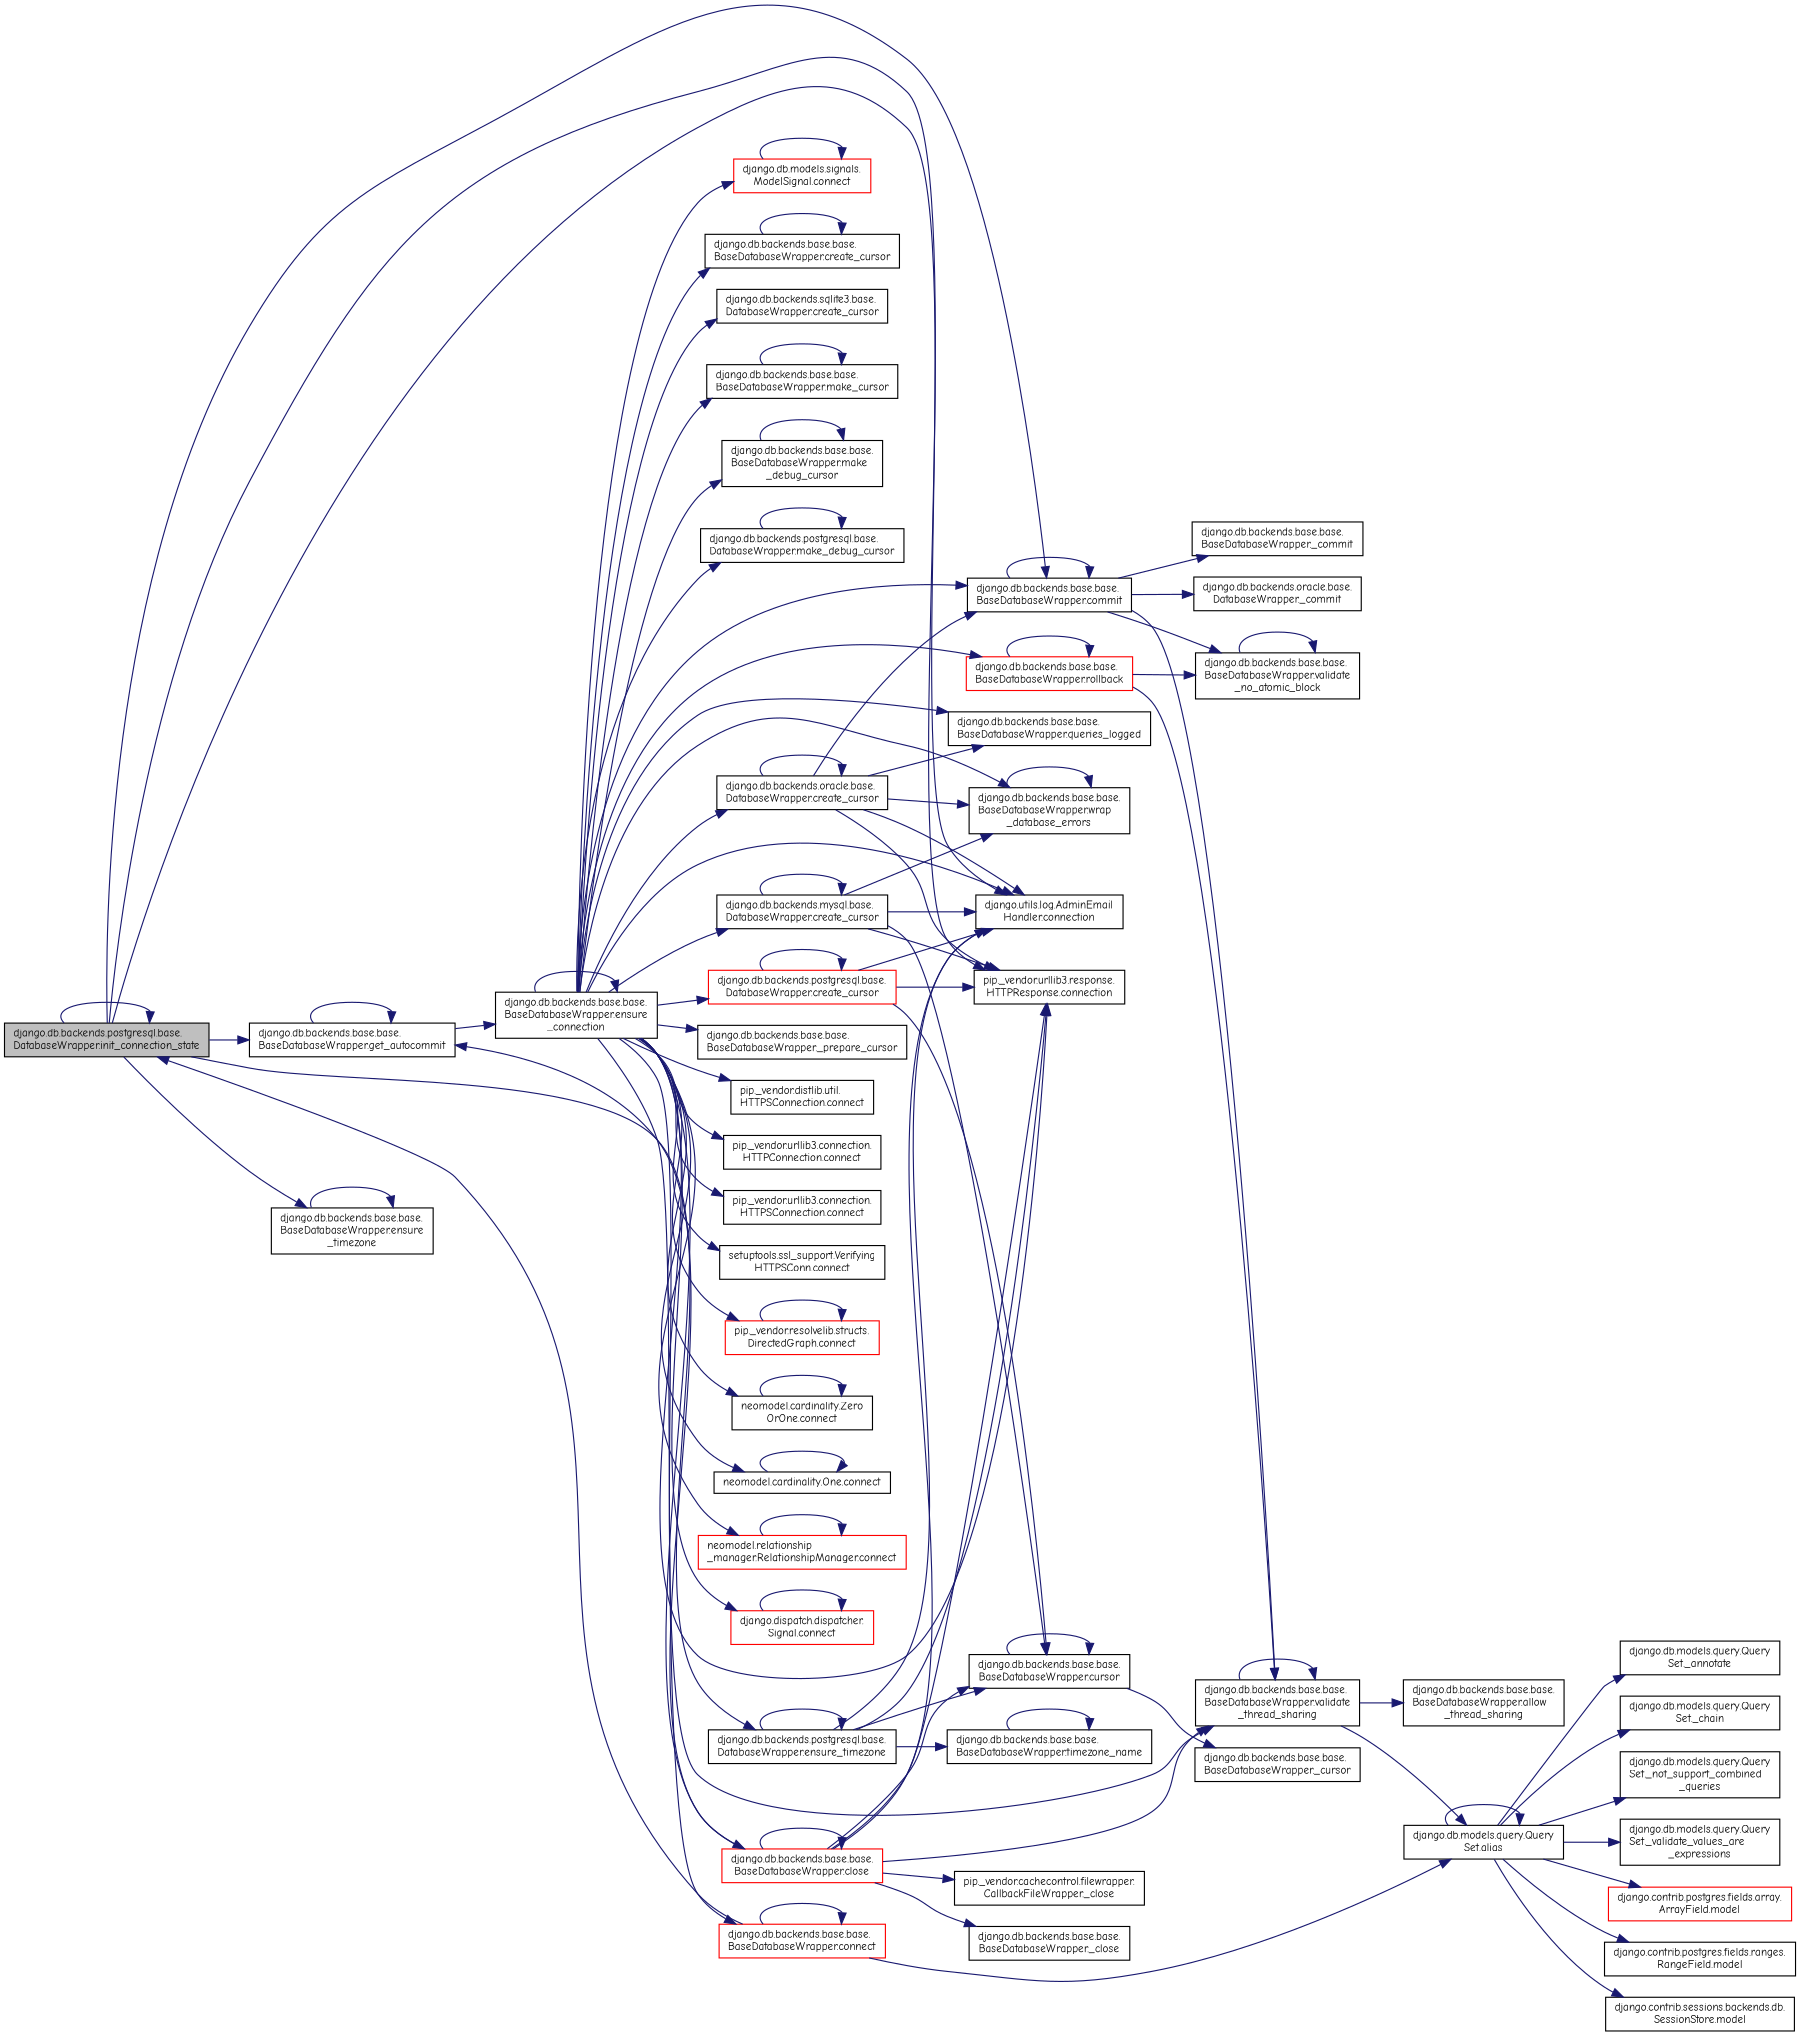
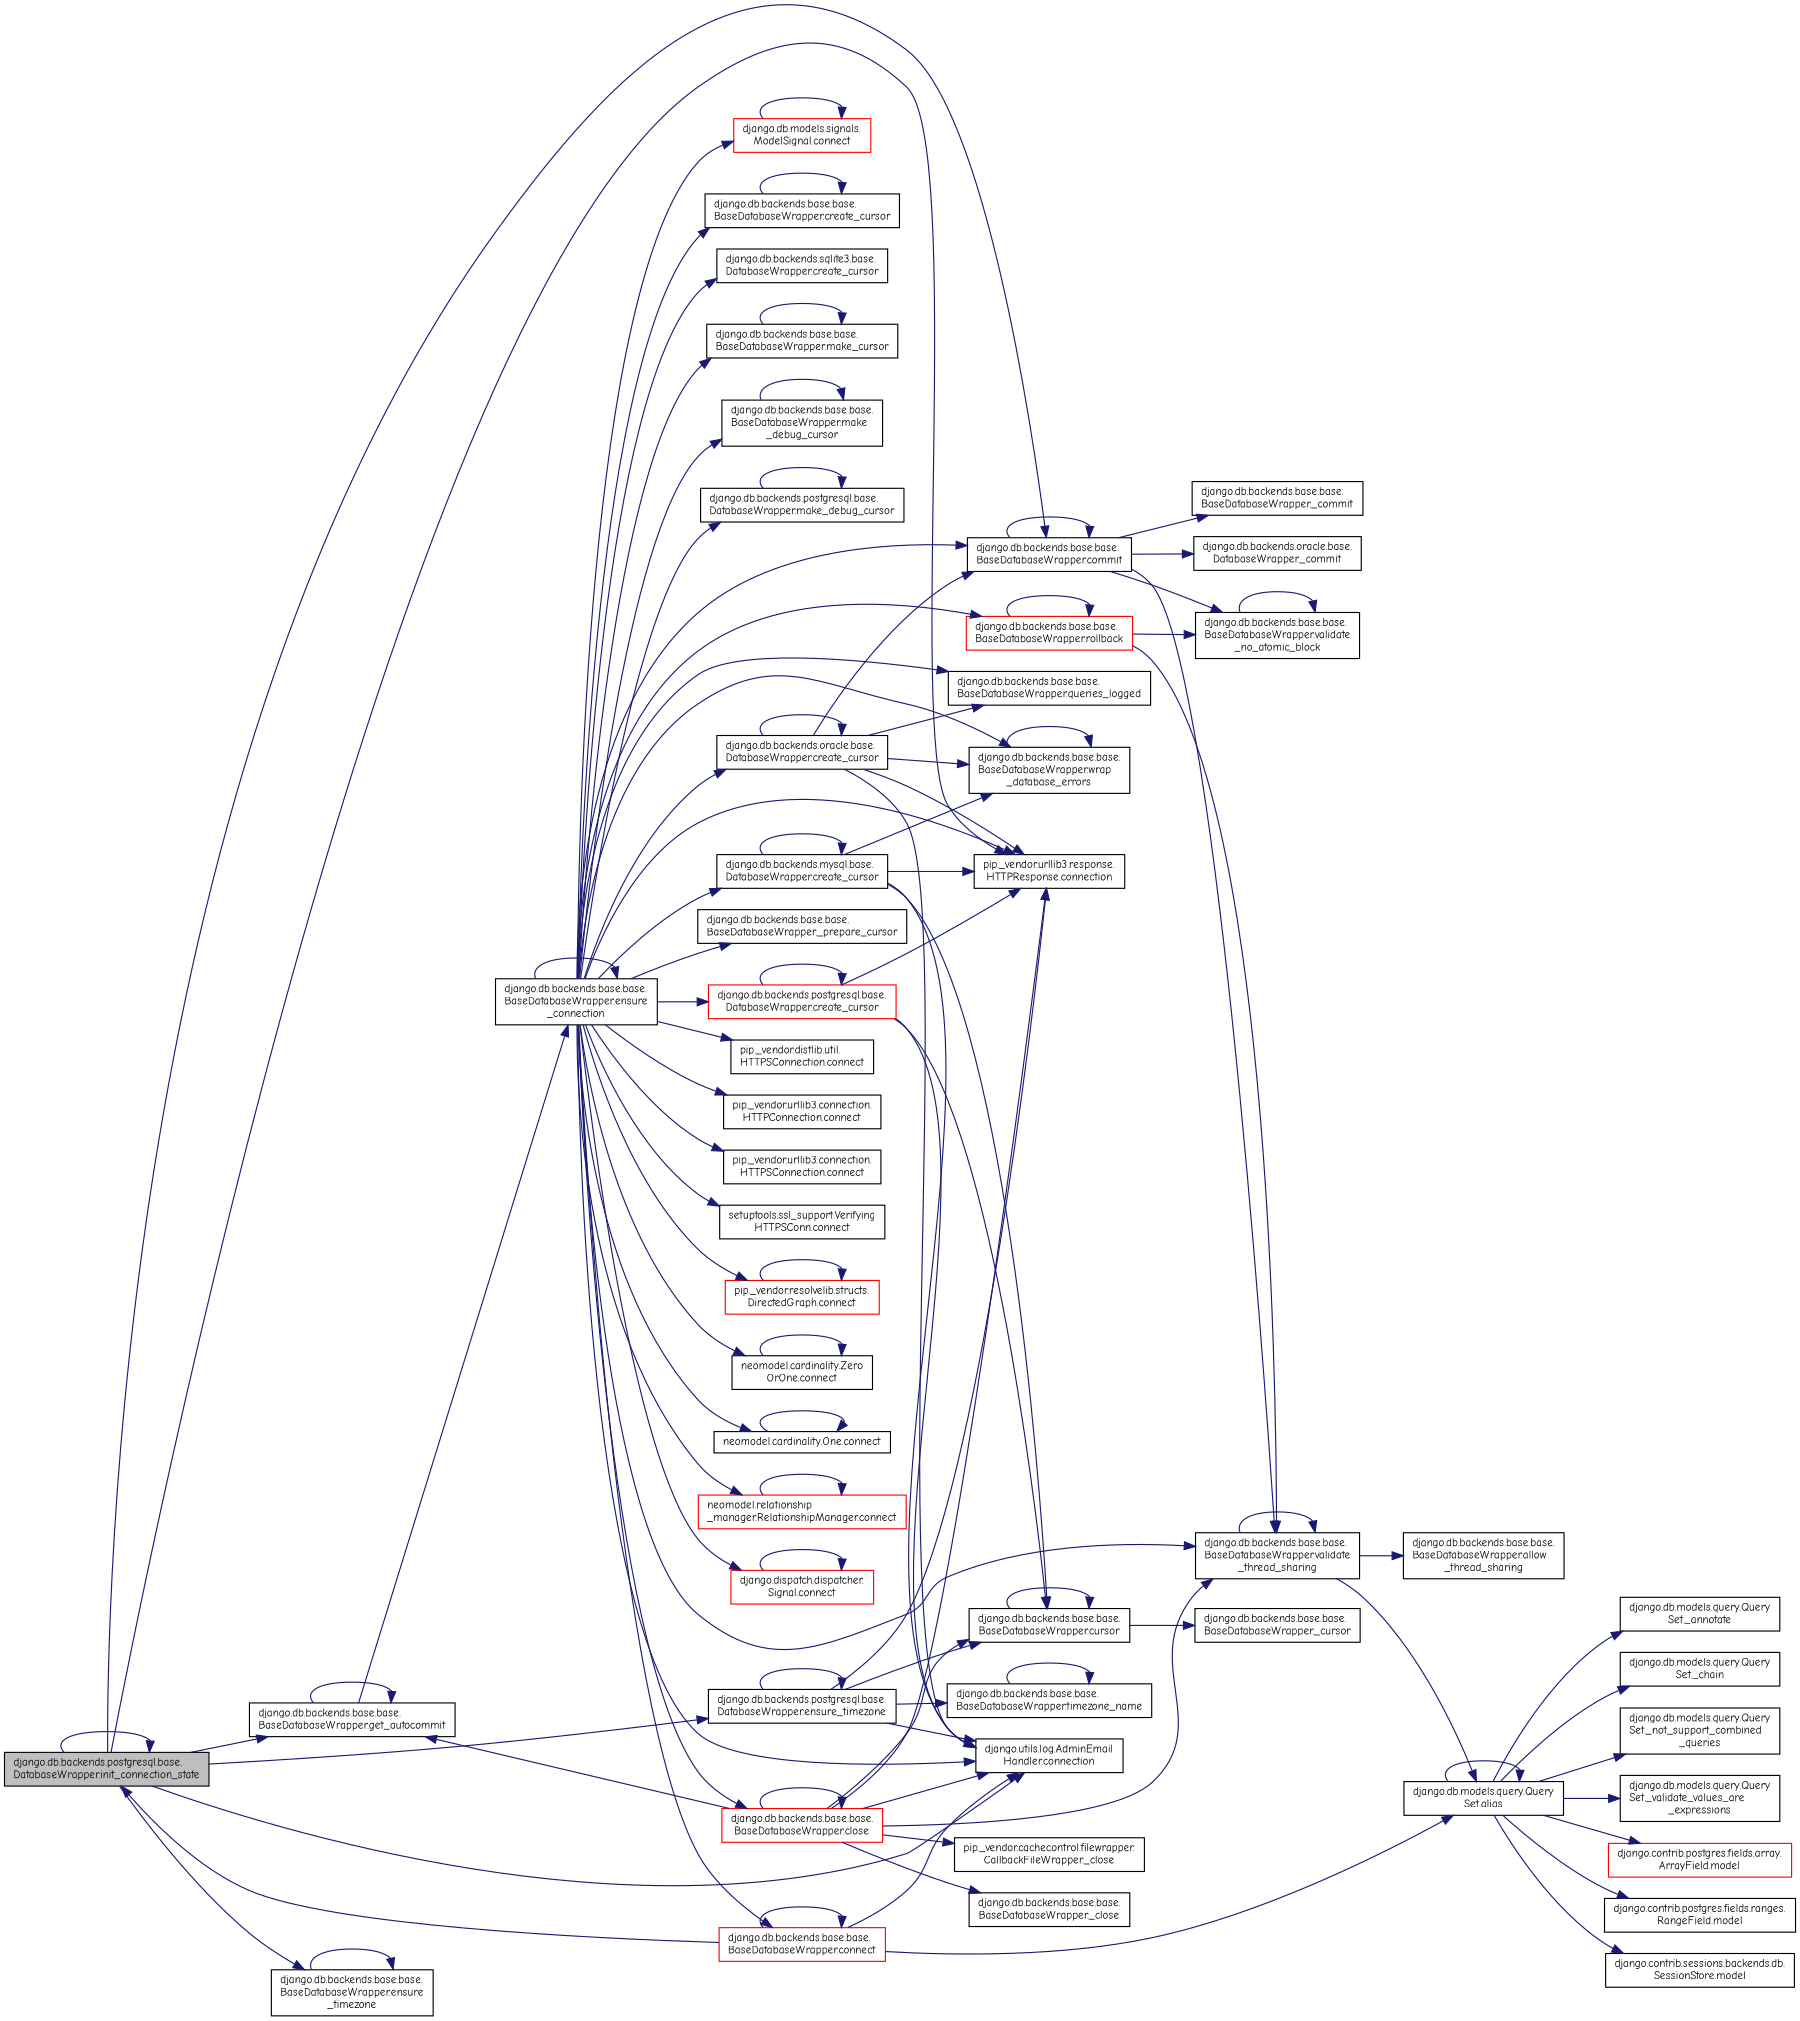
edge "django.db.backends.base.base. BaseDatabaseWrapper.connect" -> "django.utils.log.AdminEmail Handler.connection": added
